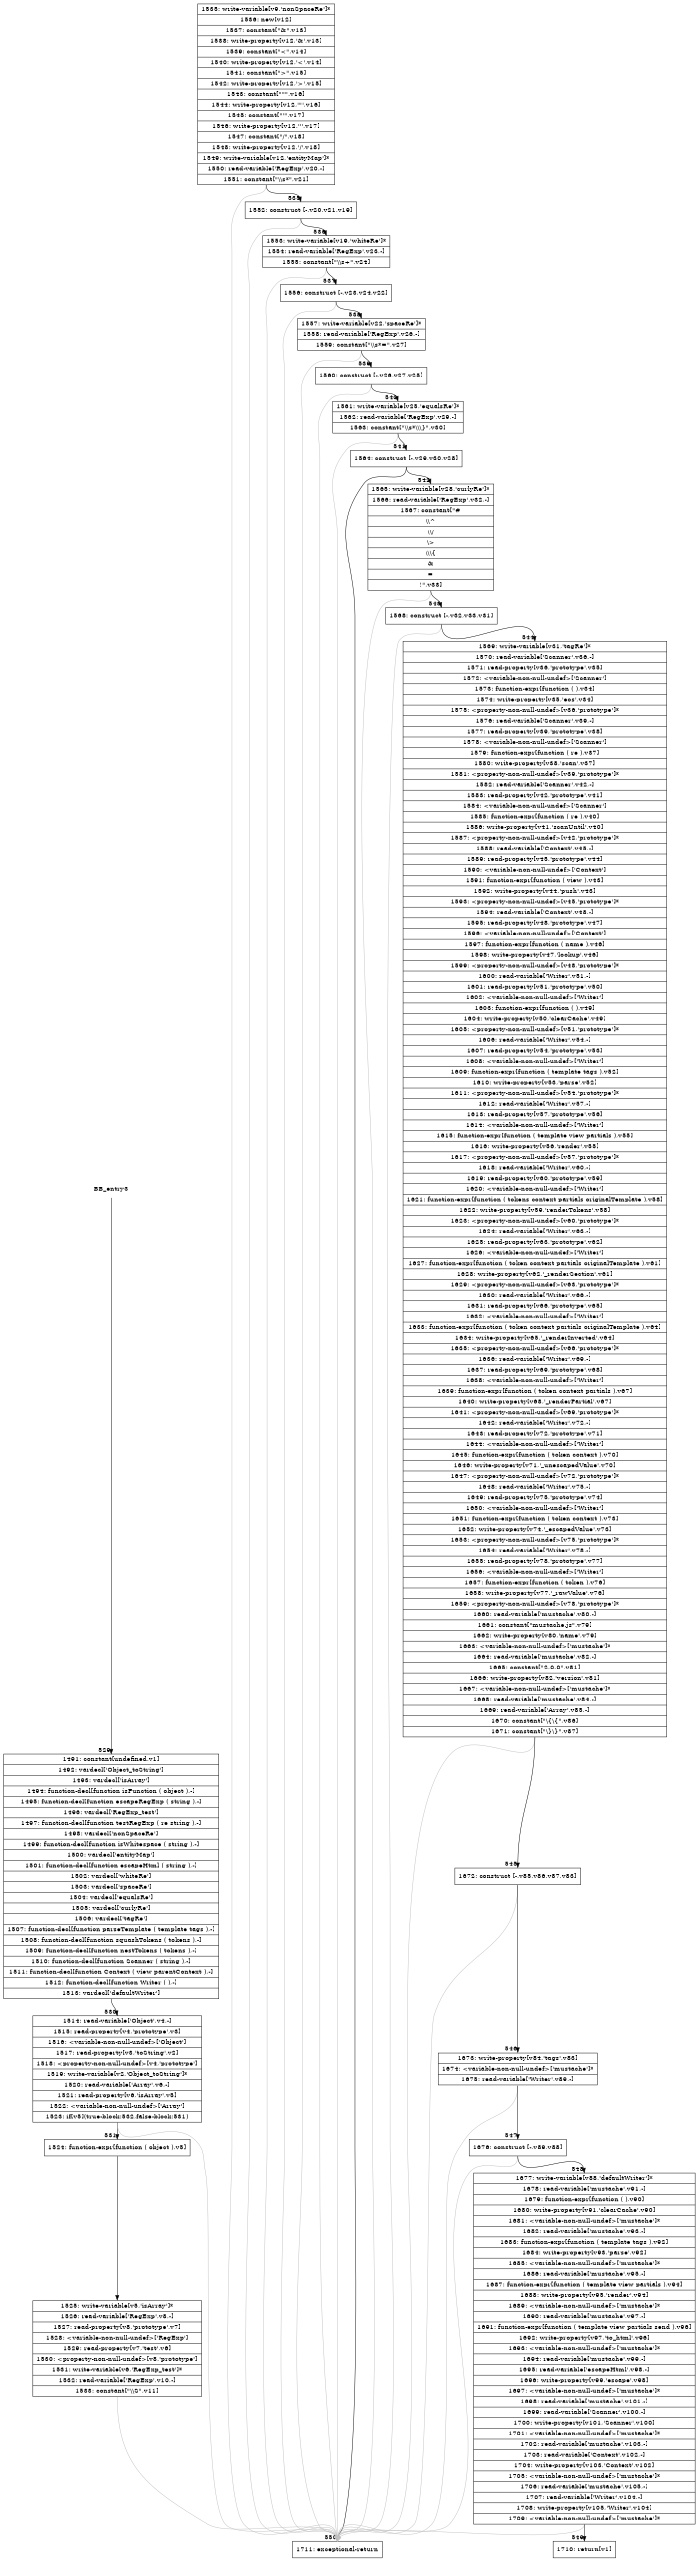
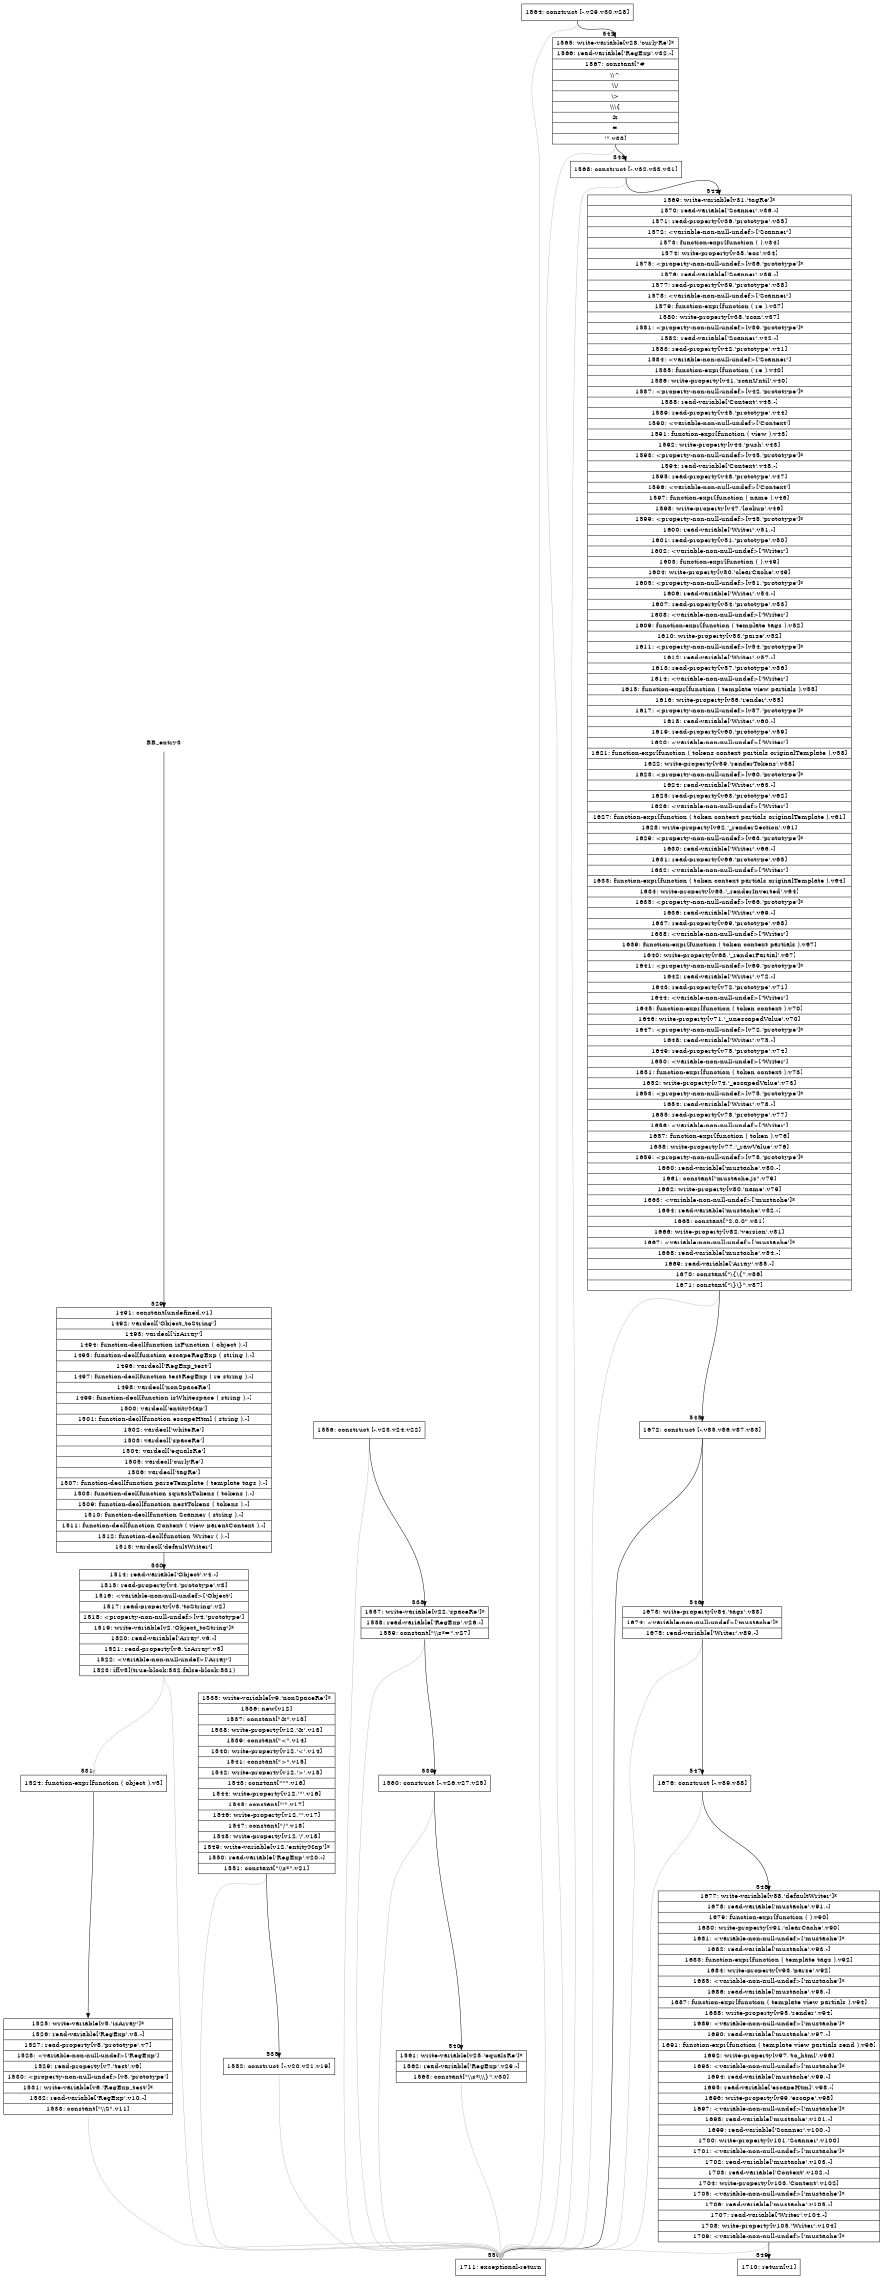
node "1553: write-variable[v19,'whiteRe']*": removed
edge "1561: write-variable[v25,'equalsRe']*" -> "1564: construct [-,v29,v30,v28]": removed
edge "1564: construct [-,v29,v30,v28]" -> "1711: exceptional-return": color black -> gray
edge "1514: read-variable['Object',v4,-]" -> "1524: function-expr[function ( object ),v5]": color black -> gray
edge "1672: construct [-,v85,v86,v87,v83]" -> "1711: exceptional-return": color gray -> black
